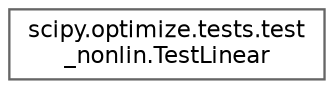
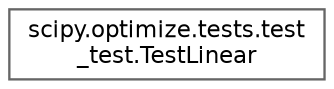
node "scipy.optimize.tests.test _nonlin.TestLinear": label "scipy.optimize.tests.test _nonlin.TestLinear" -> "scipy.optimize.tests.test _test.TestLinear"
